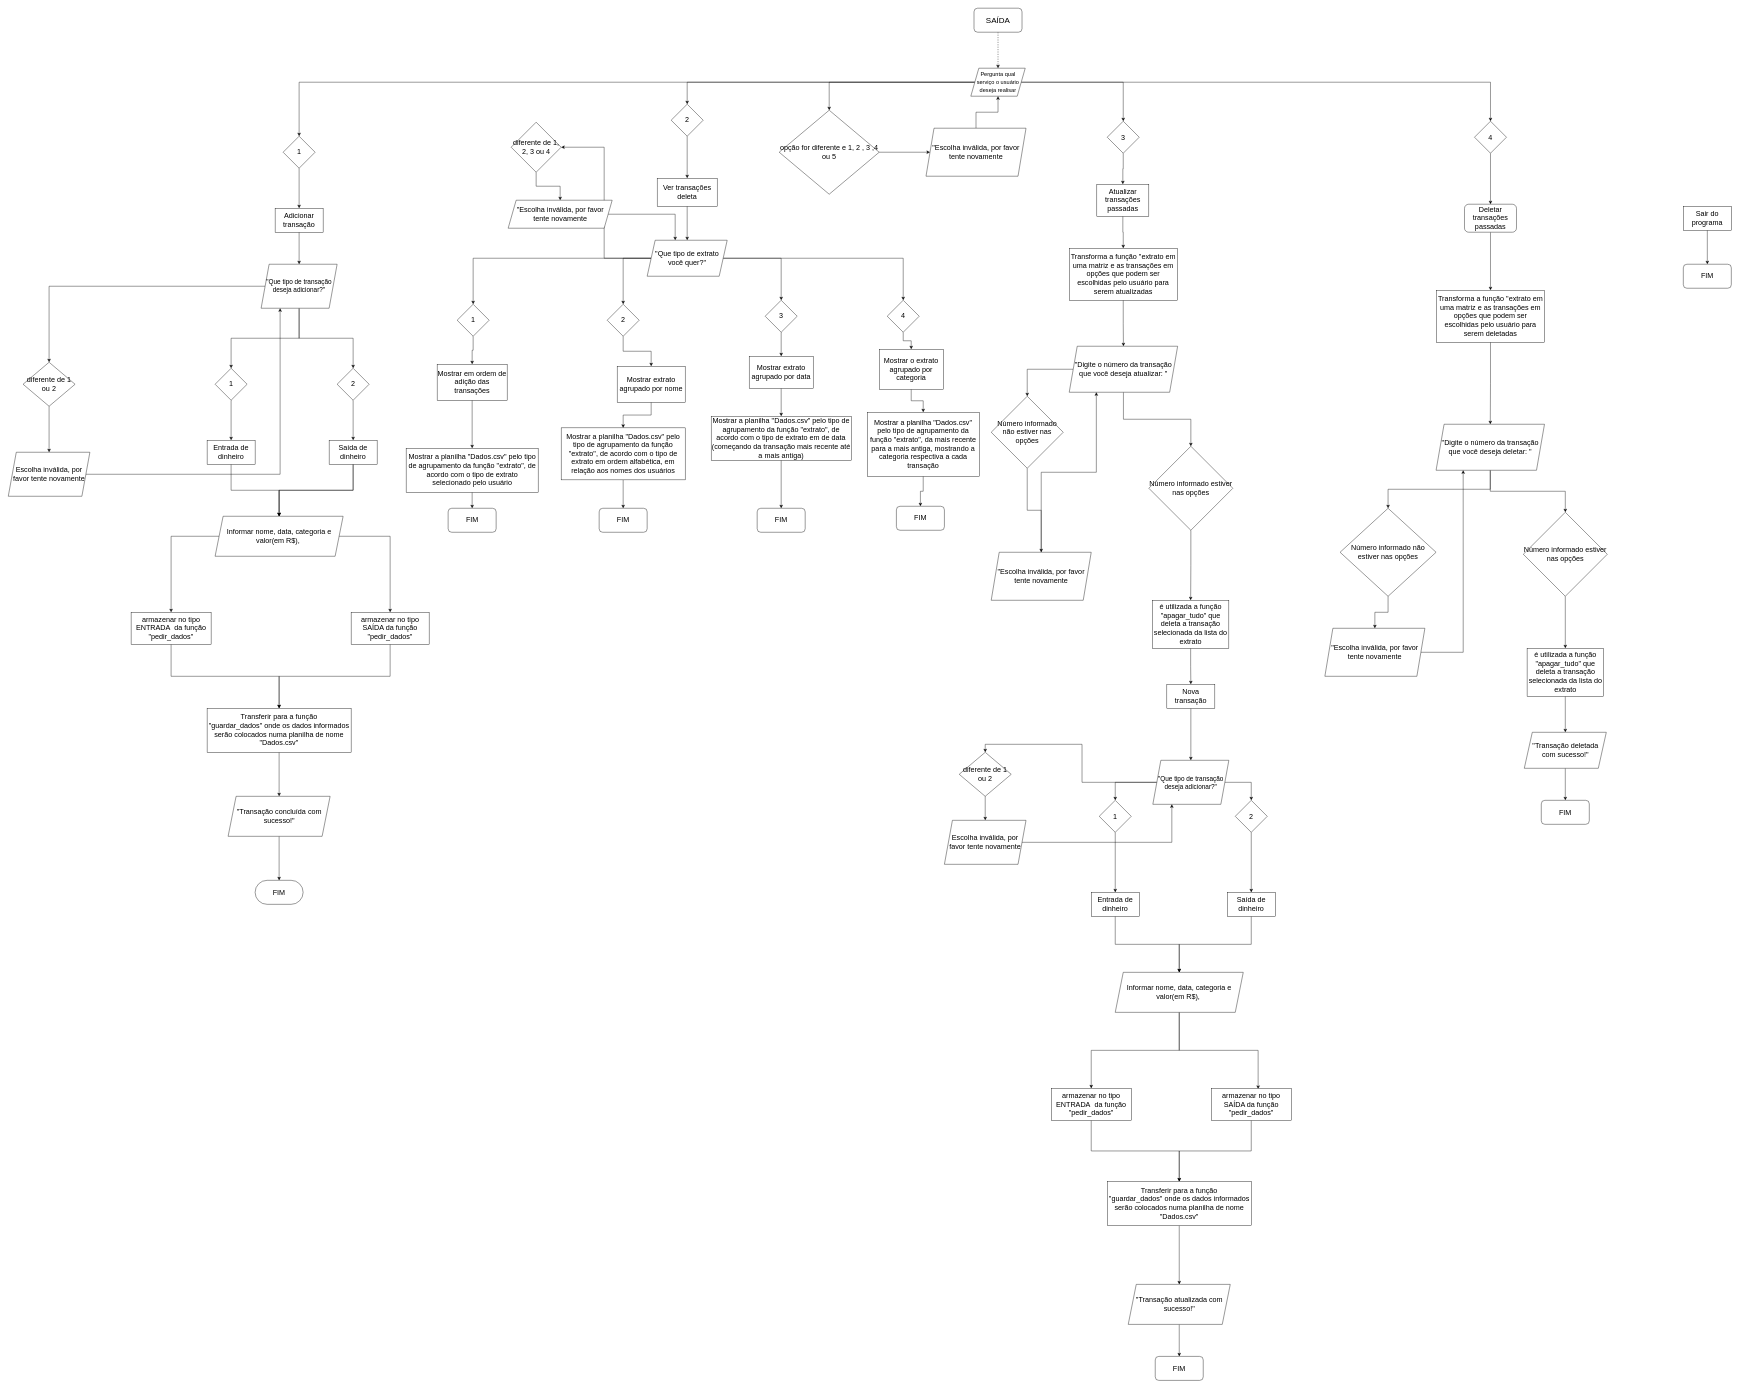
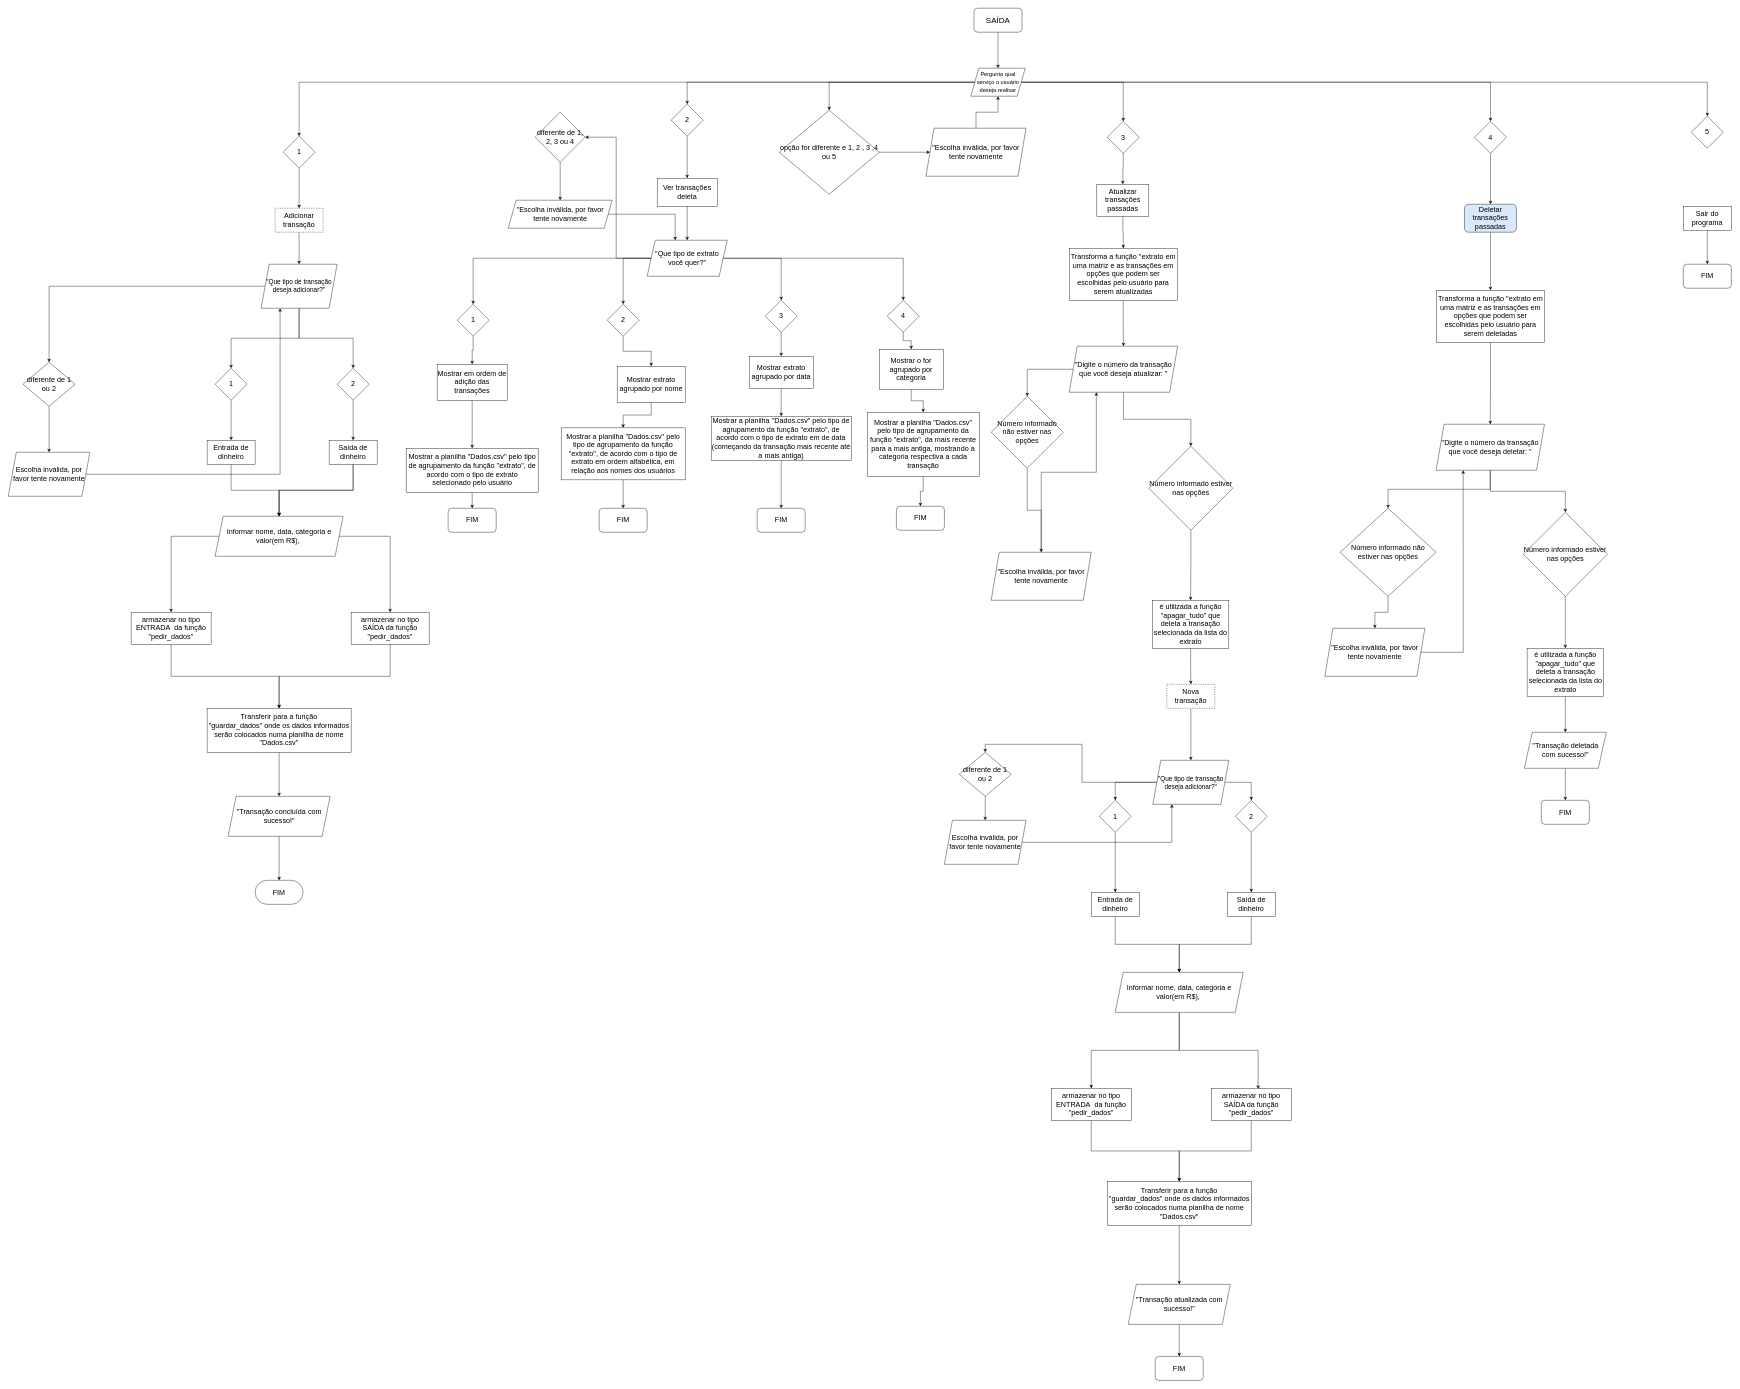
edge "SAÍDA" -> "Pergunta qual serviço o usuário deseja realisar": style dashed -> solid
edge "Pergunta qual serviço o usuário deseja realisar" -> "5": added
node "5": added
node "diferente de 1, 2, 3 ou 4": moved (536, 147) -> (560, 137)
node "Deletar transações passadas": fillcolor #ffffff -> #dae8fc
node "Adicionar transação": style solid -> dashed
node "Mostrar o extrato agrupado por categoria": label "Mostrar o extrato agrupado por categoria" -> "Mostrar o for agrupado por categoria"
node "Nova transação": style solid -> dashed
